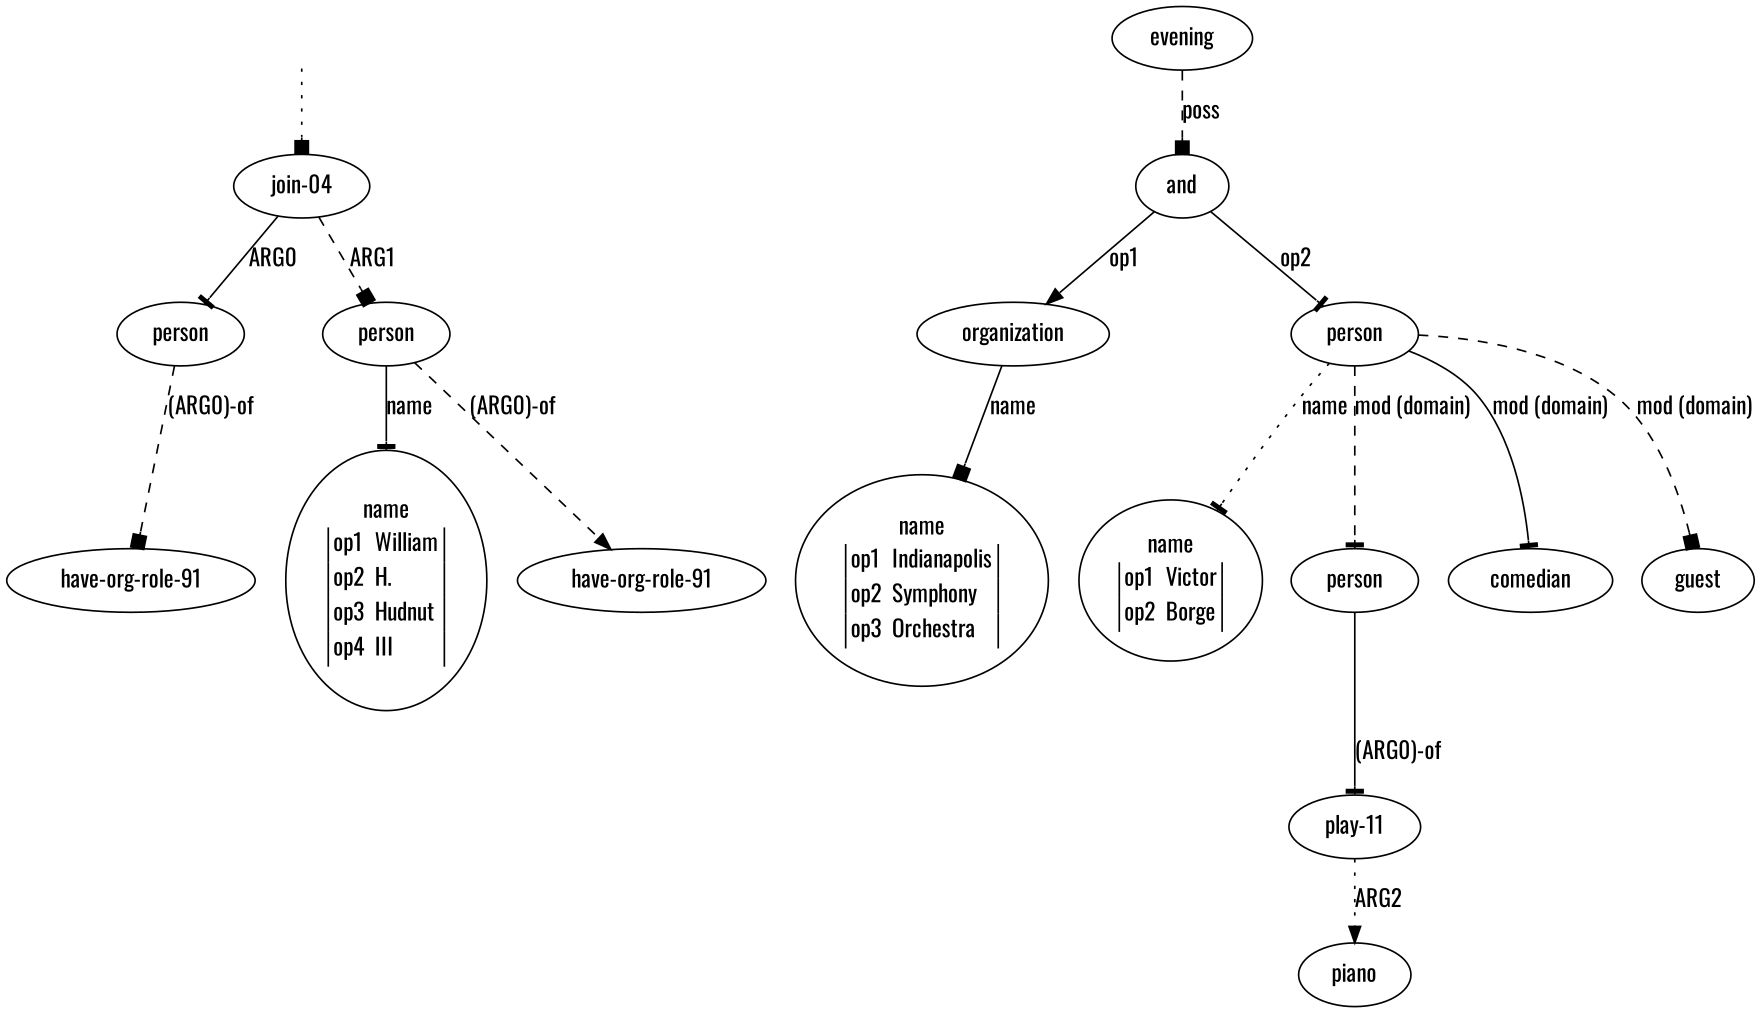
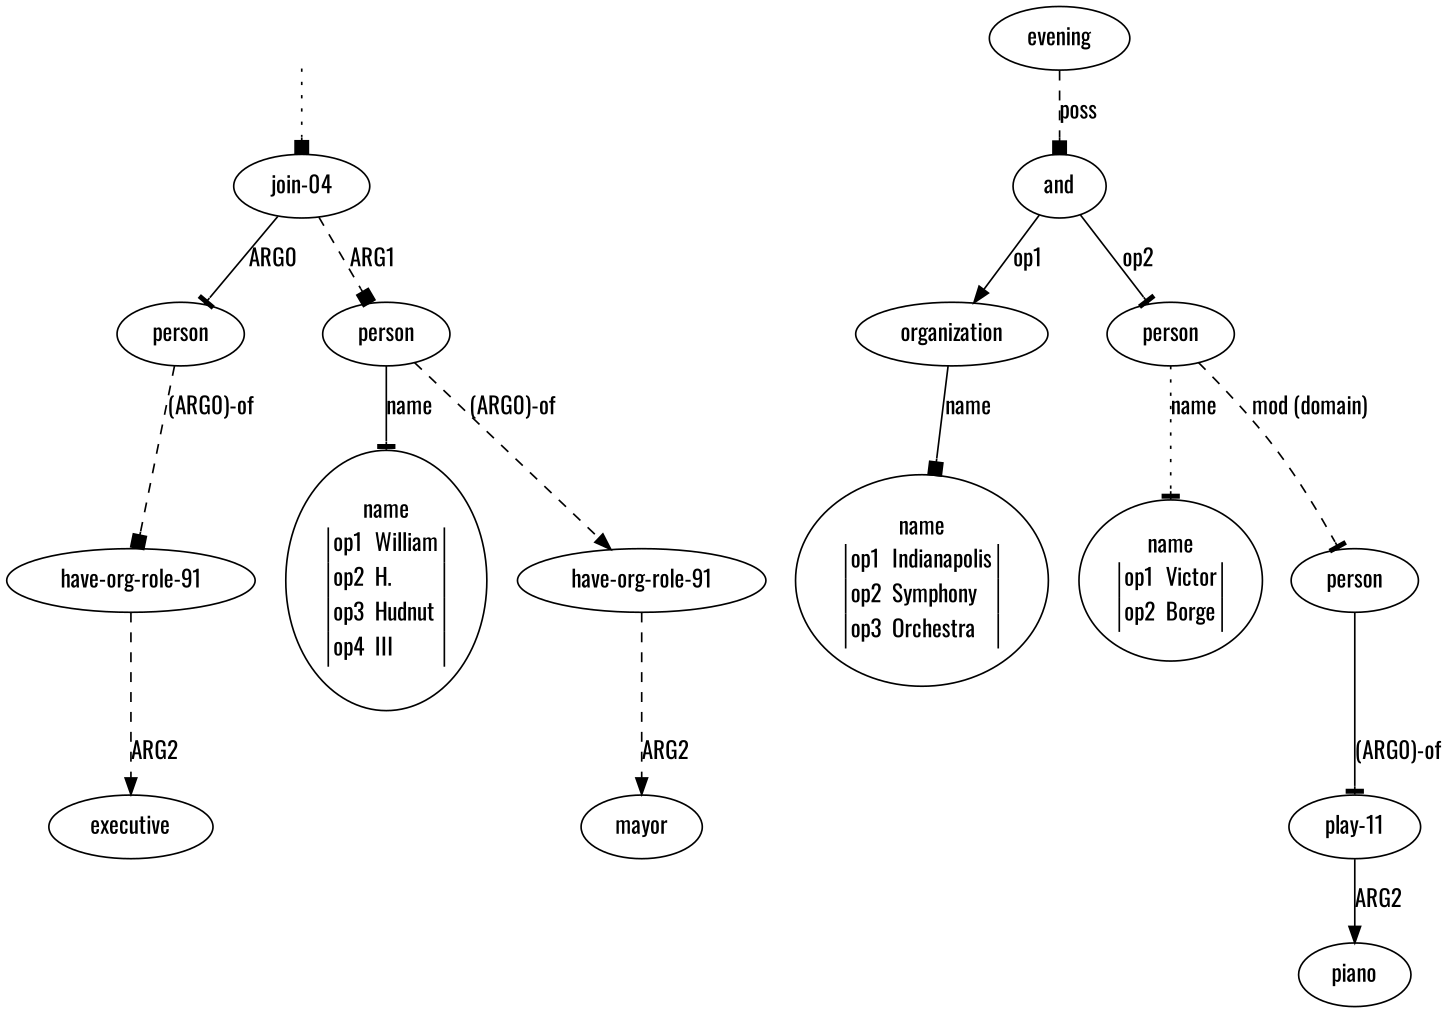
node "comedian": removed
node "guest": removed
node "executive": added
node "mayor": added
edge "play-11" -> "piano": style dotted -> solid
